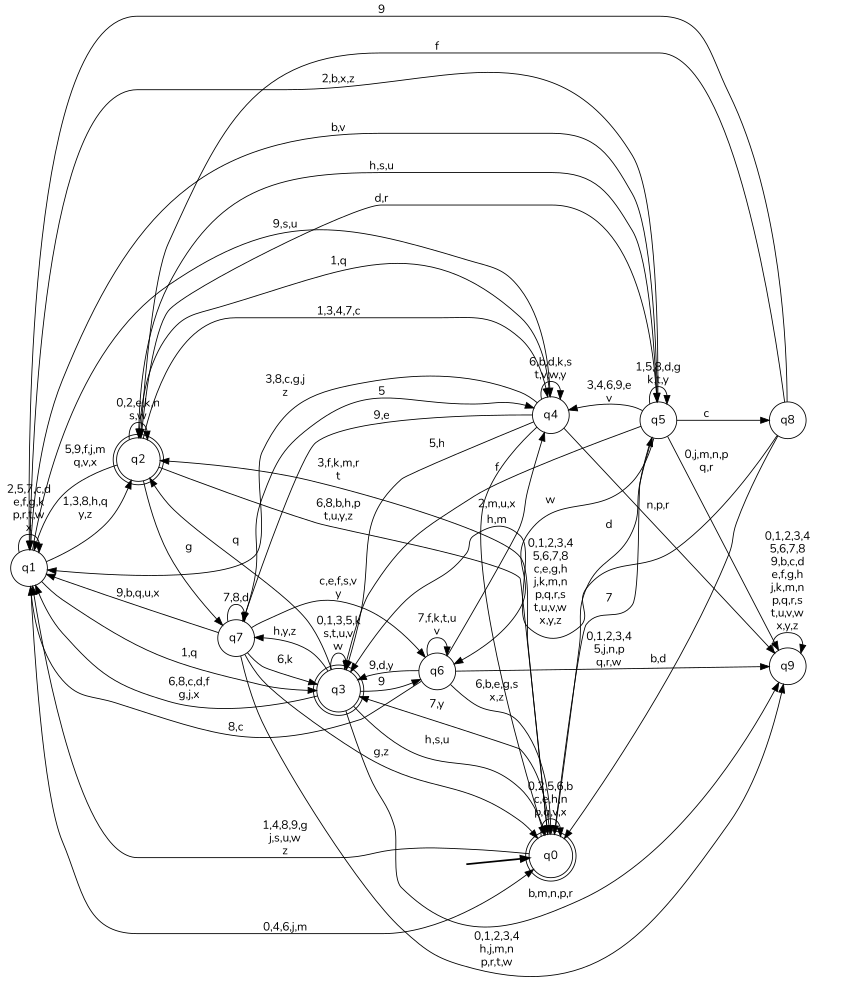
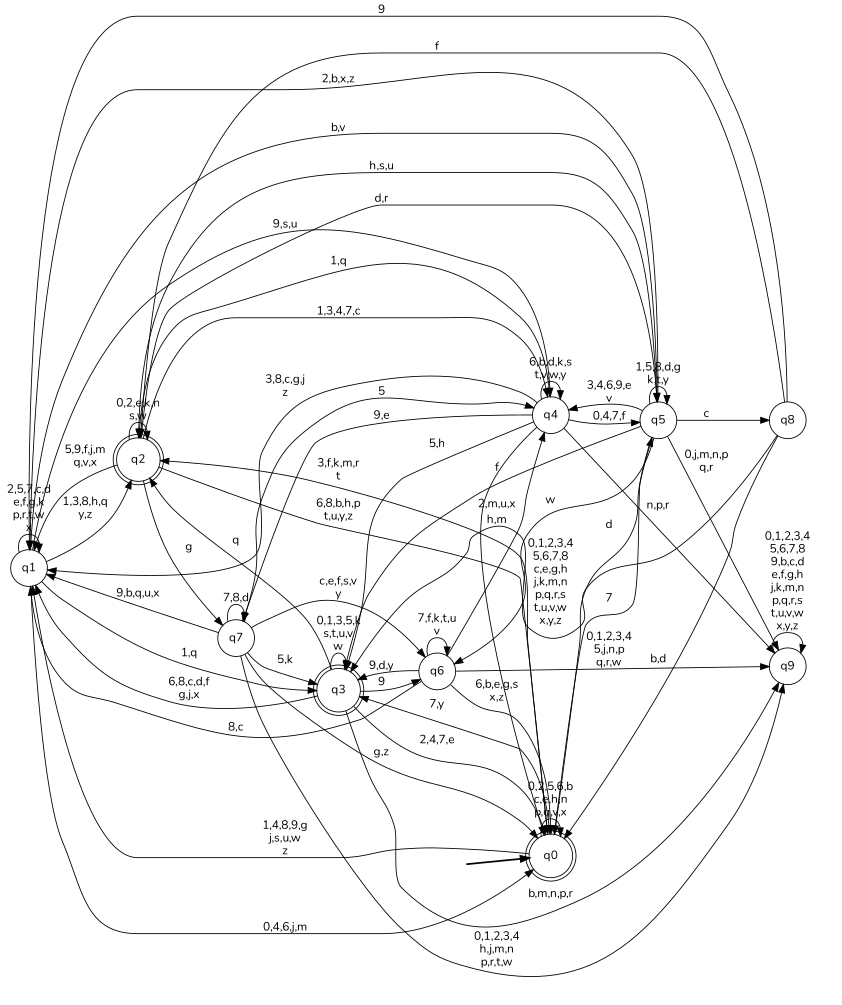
edge "q4" -> "q5": added, label "0,4,7,f"
edge "q3" -> "q7": removed, label "h,y,z"
edge "q7" -> "q3": label "6,k" -> "5,k"
edge "q3" -> "q0": label "h,s,u" -> "2,4,7,e"
